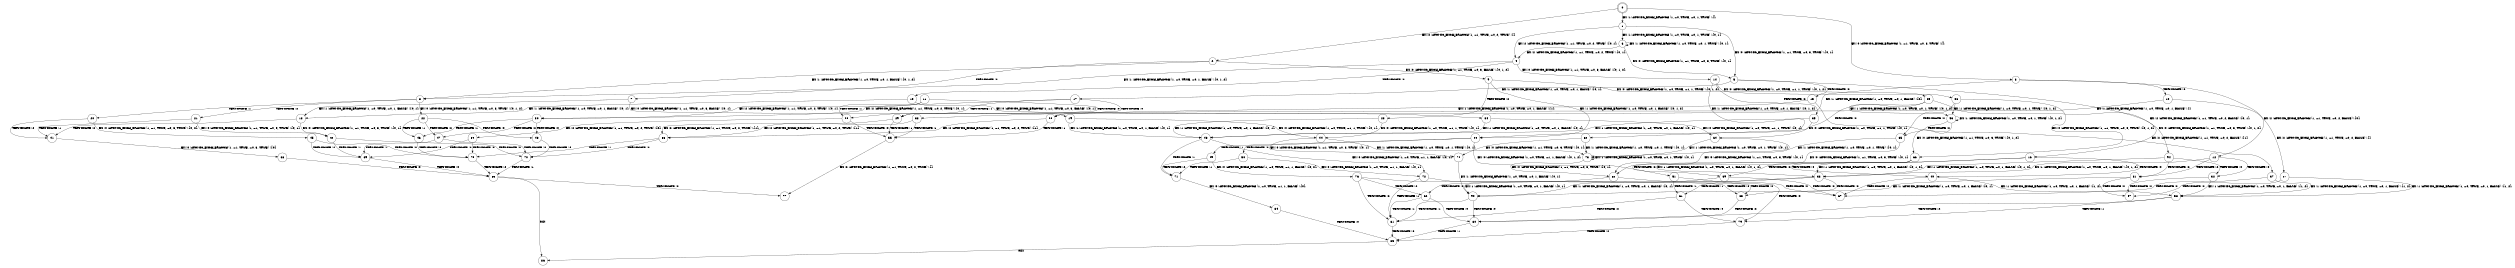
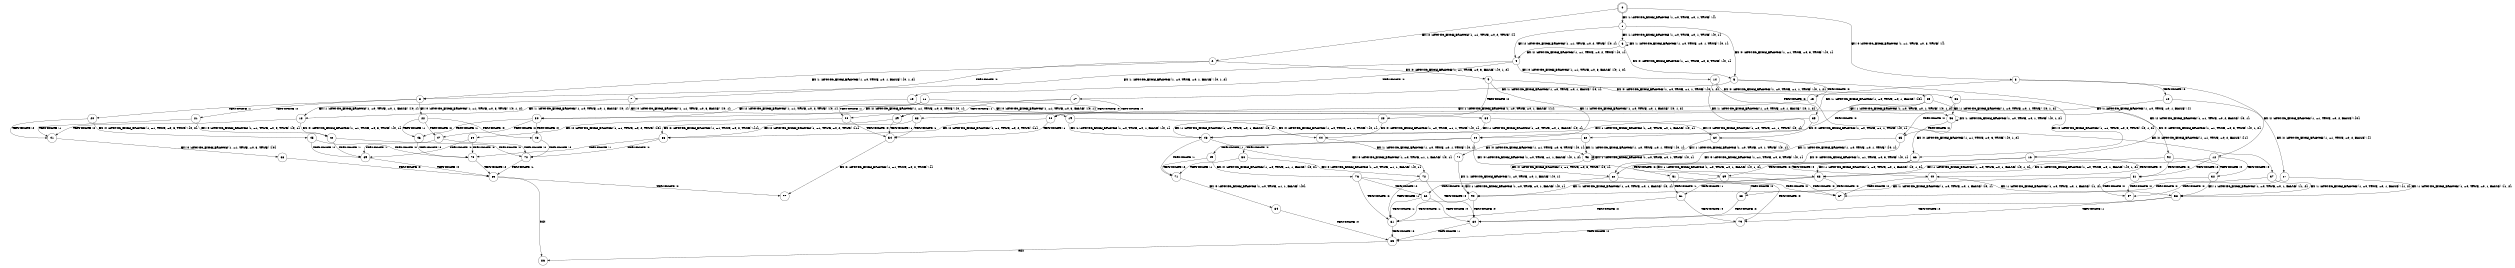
node "55": label "55" -> "54"
edge "44" -> "74": removed, label "EX !0 !ATOMIC_EXCH_BRANCH (1, +1, TRUE, +0, 3, TRUE) !{0, 1}"
node "73": label "73" -> "93"
edge "72" -> "63": now "72" -> "80"
